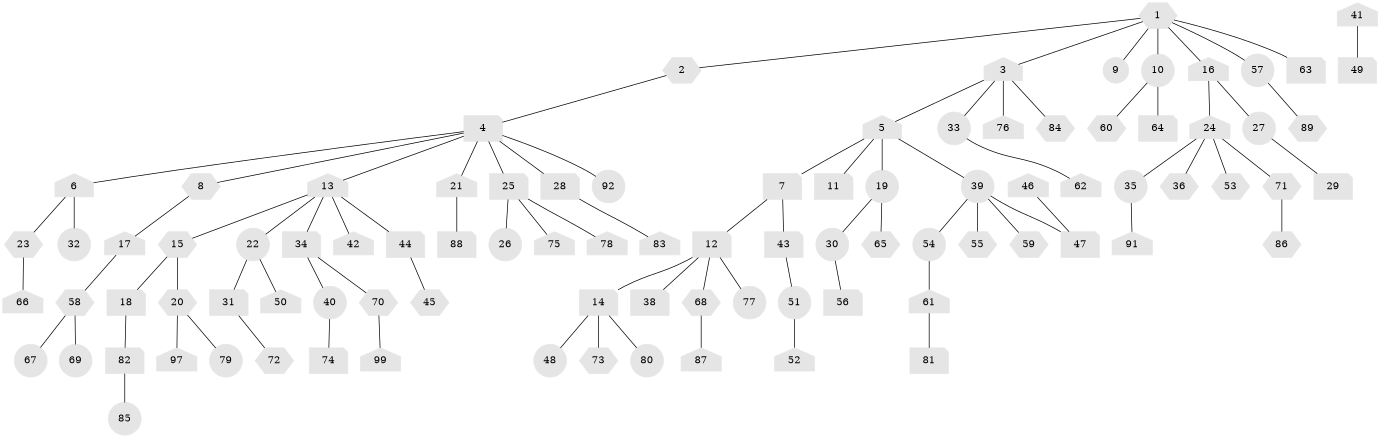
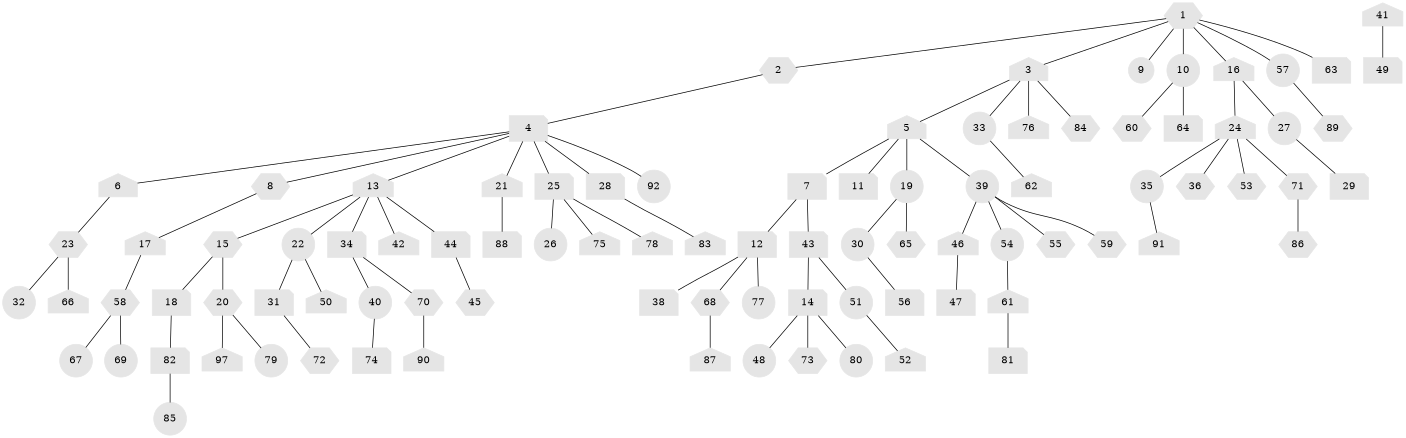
edge "6" -- "32": now "23" -- "32"
edge "39" -- "47": now "39" -- "46"
edge "12" -- "14": now "43" -- "14"
node "99": label "99" -> "90"
